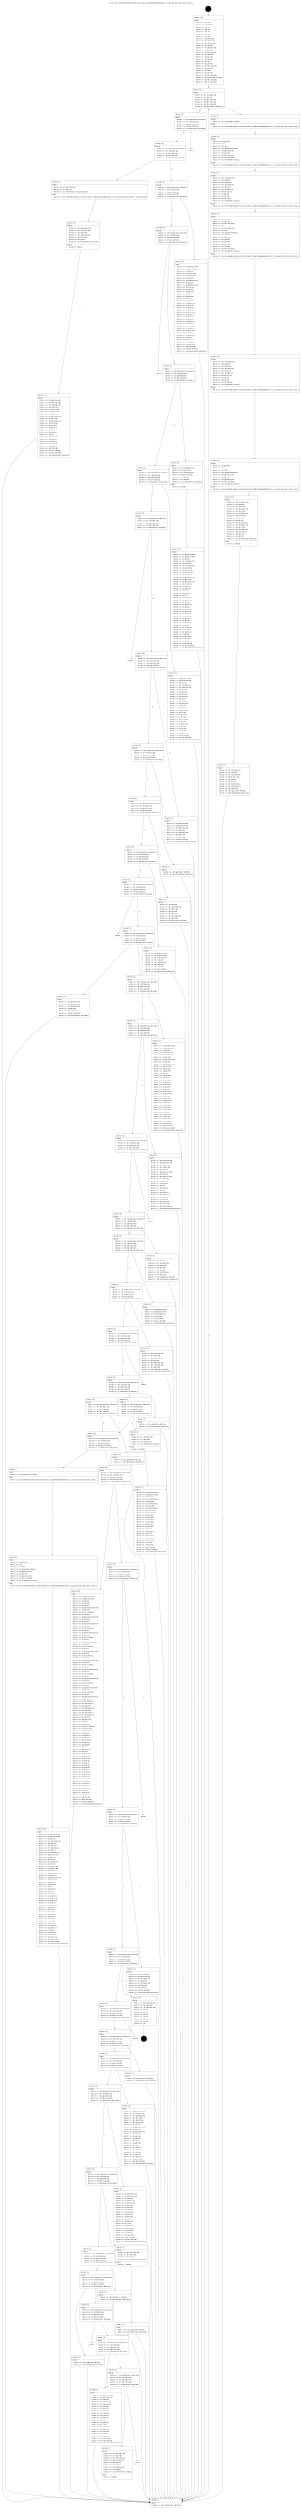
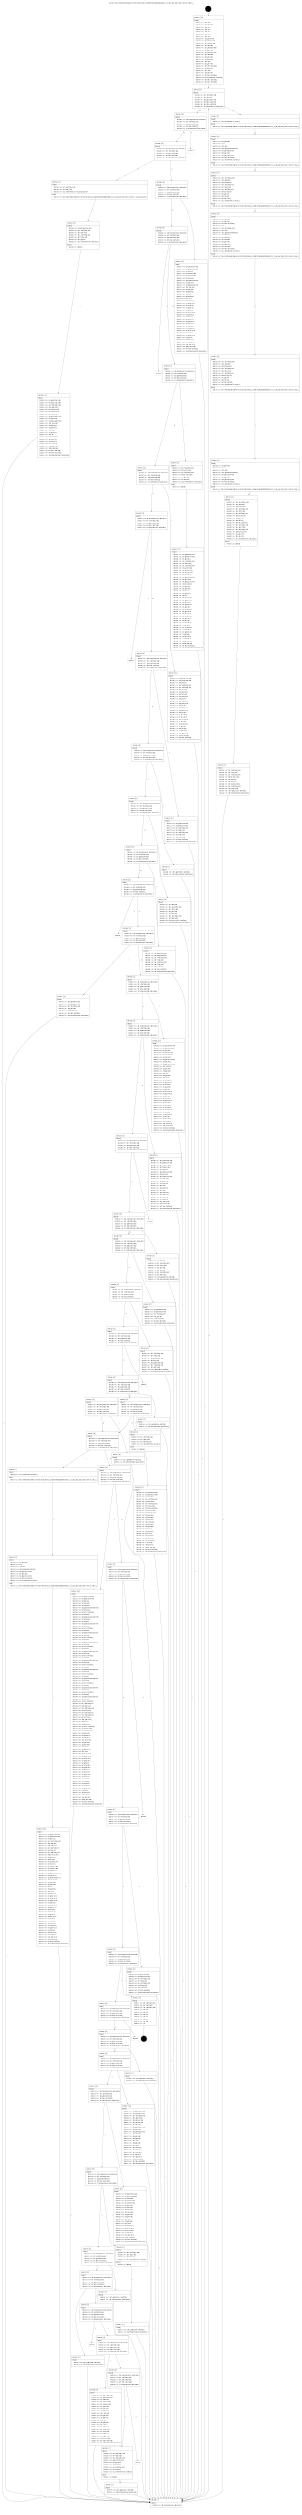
node "0x4025d7 [15]": added
